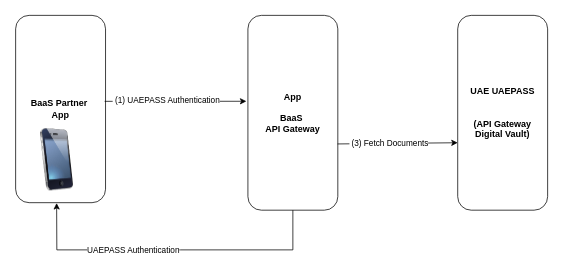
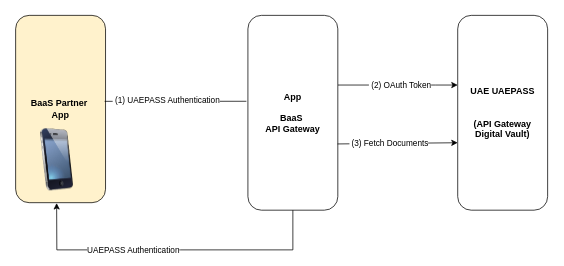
edge "App BaaS API Gateway" -> "UAE UAEPASS (API Gateway Digital Vault)": added, label "(2) OAuth Token"
edge "BaaS Partner App" -> "App BaaS API Gateway": arrowhead classic -> none
node "BaaS Partner App": fillcolor #ffffff -> #fff2cc
